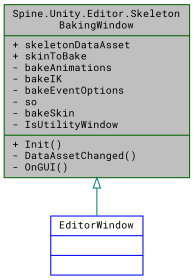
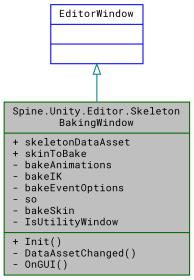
edge "EditorWindow" -> "Spine.Unity.Editor.Skeleton": reversed
